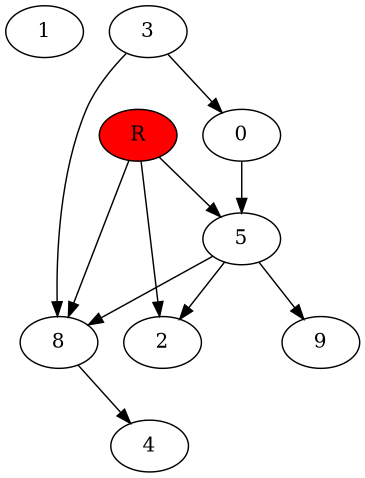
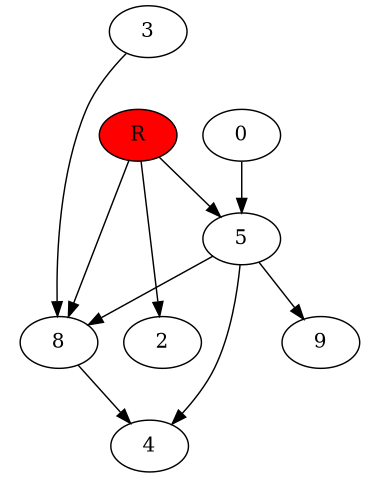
node "1": removed
edge "3" -> "0": removed
edge "5" -> "2": now "5" -> "4"
